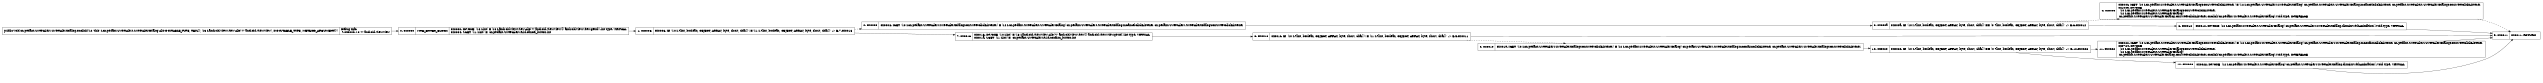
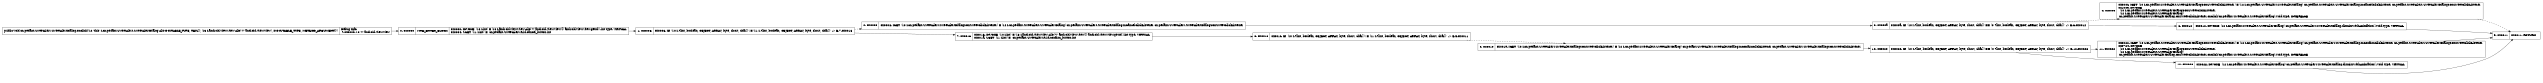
edge "8: 0x001c" -> "5: 0x0011": removed
